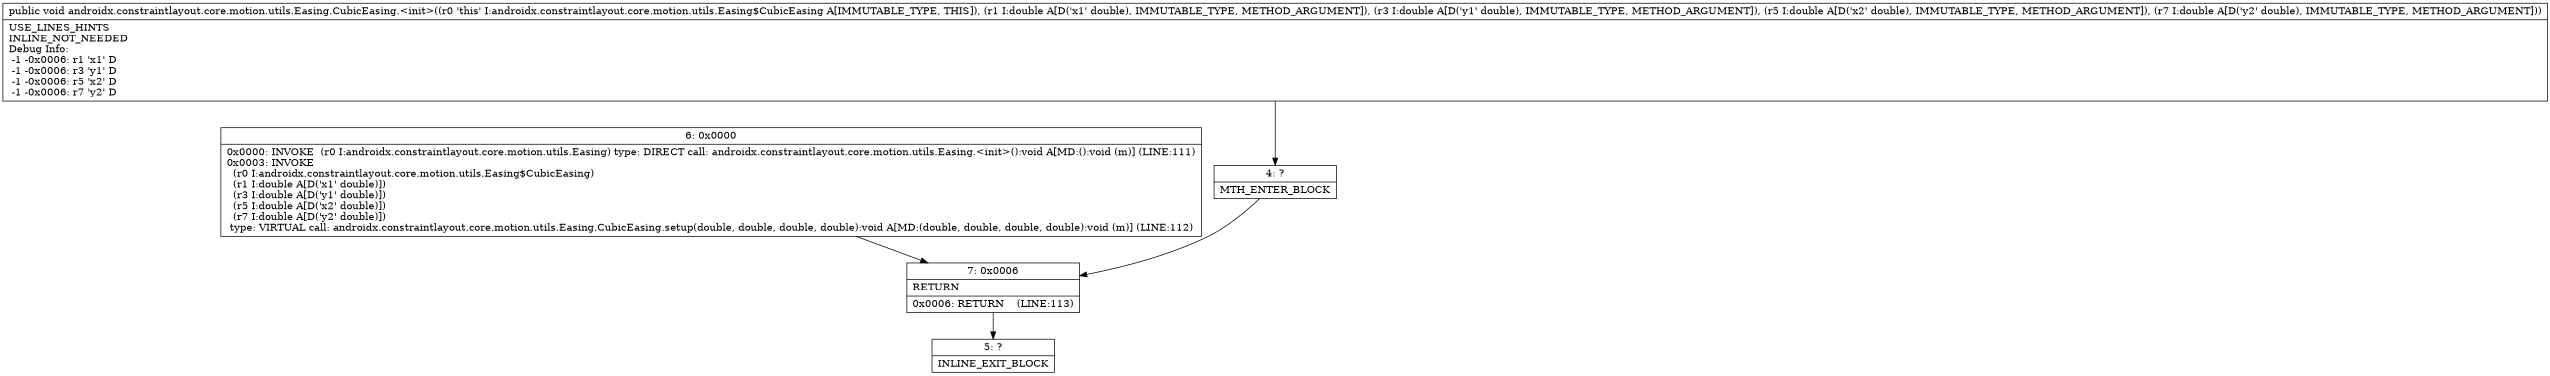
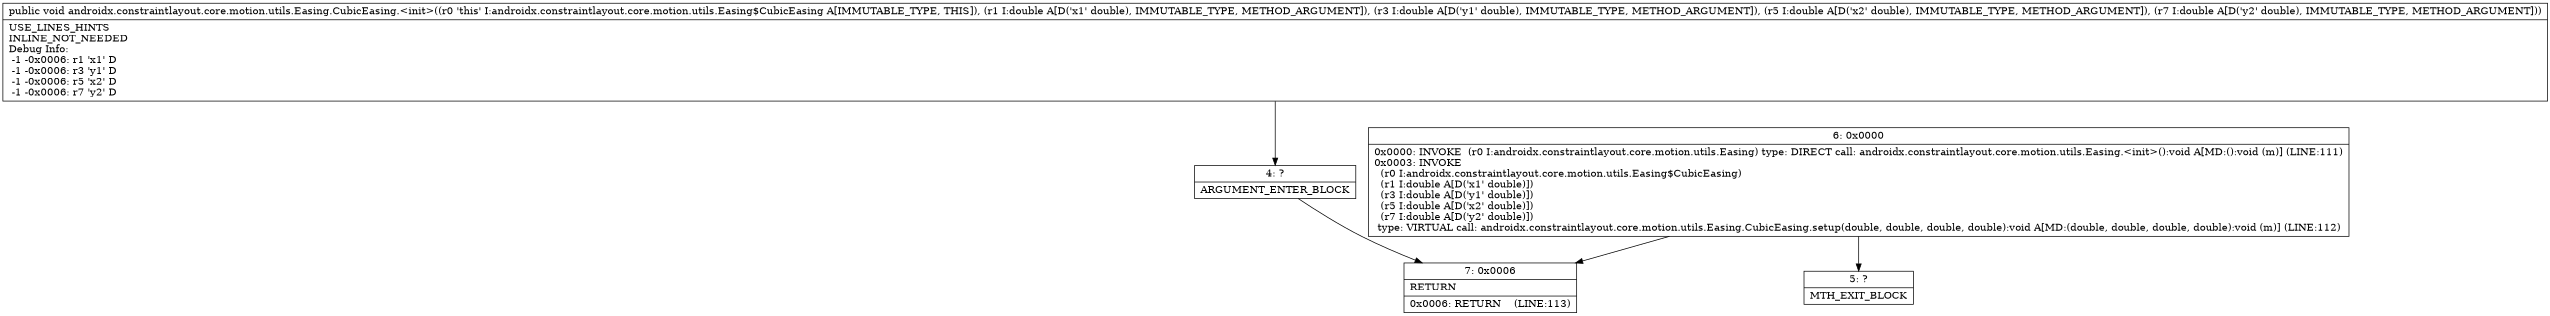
node "4: ?": text "MTH_ENTER_BLOCK" -> "ARGUMENT_ENTER_BLOCK"
edge "7: 0x0006" -> "5: ?": now "6: 0x0000" -> "5: ?"
node "5: ?": text "INLINE_EXIT_BLOCK" -> "MTH_EXIT_BLOCK"
